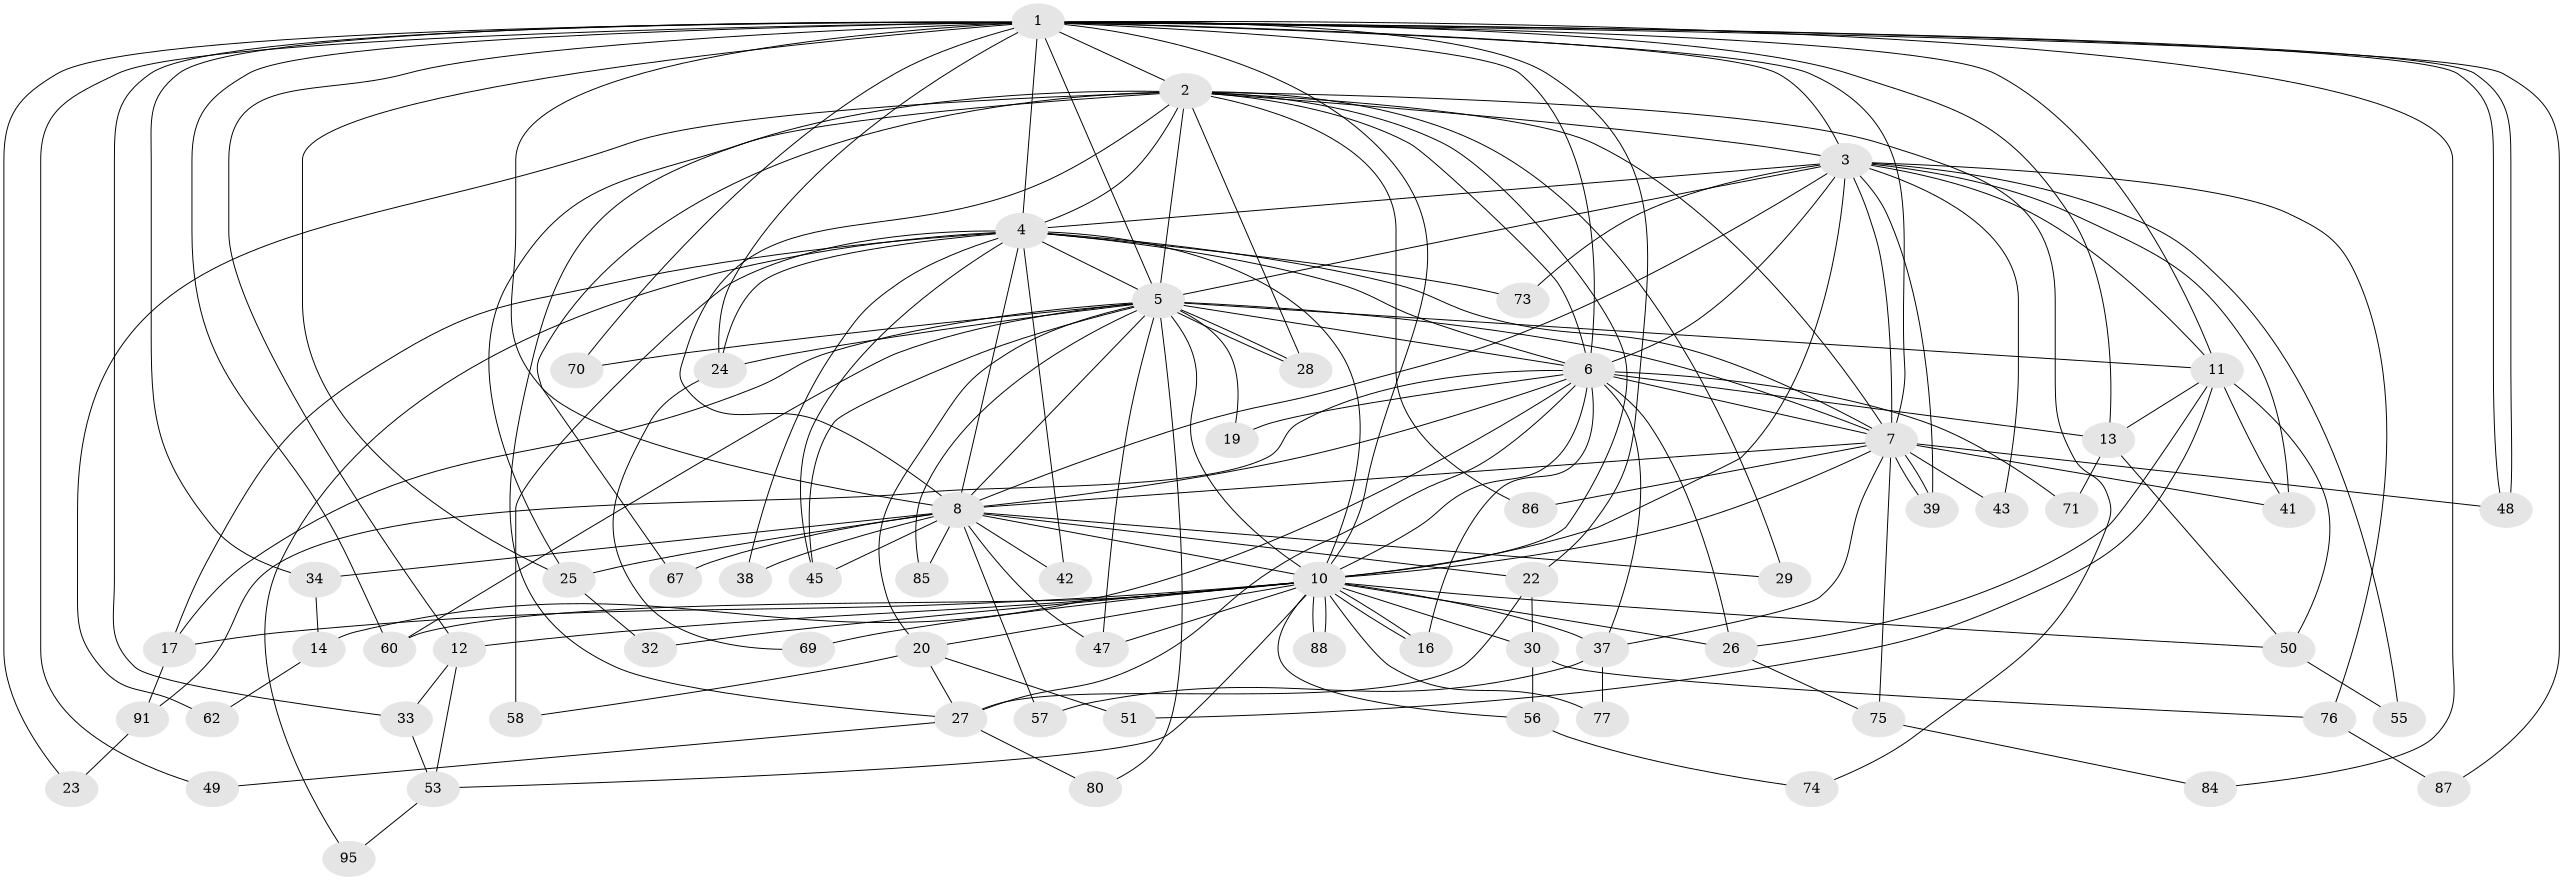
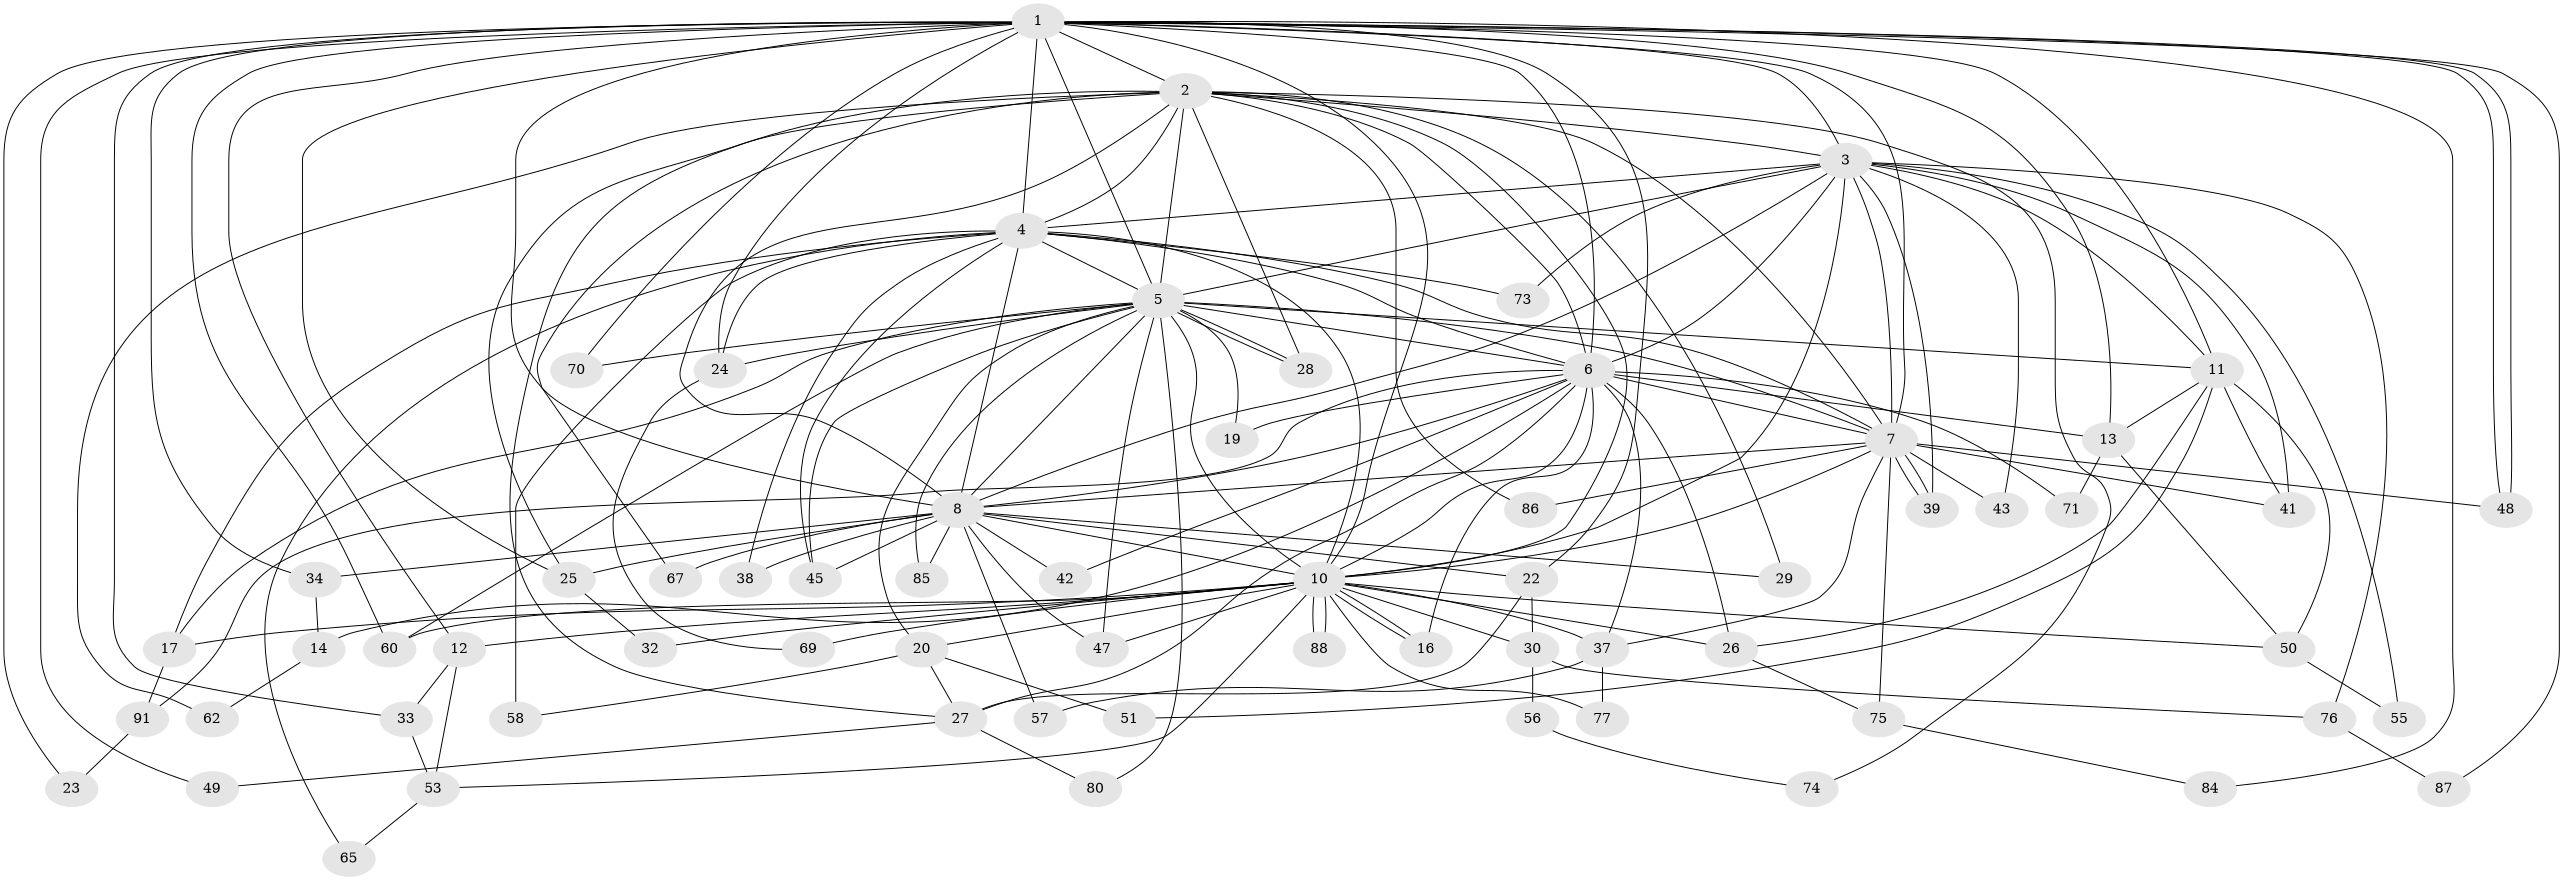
edge "4" -- "42": now "6" -- "42"
edge "10" -- "56": removed
node "95": label "95" -> "65"
